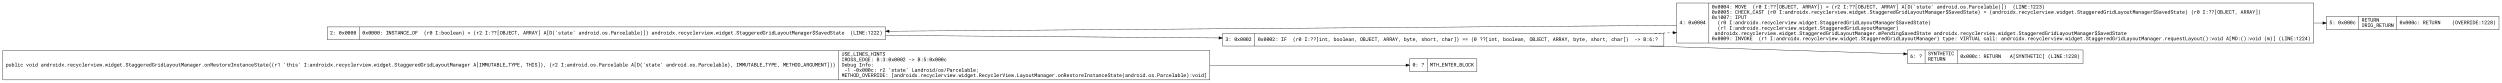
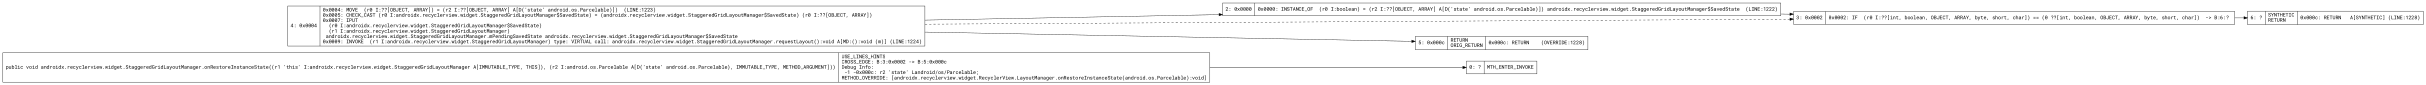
node "4: 0x0004": text "0x1007: IPUT" -> "0x0007: IPUT"
edge "3: 0x0002" -> "4: 0x0004": reversed
node "0: ?": text "MTH_ENTER_BLOCK" -> "MTH_ENTER_INVOKE"
